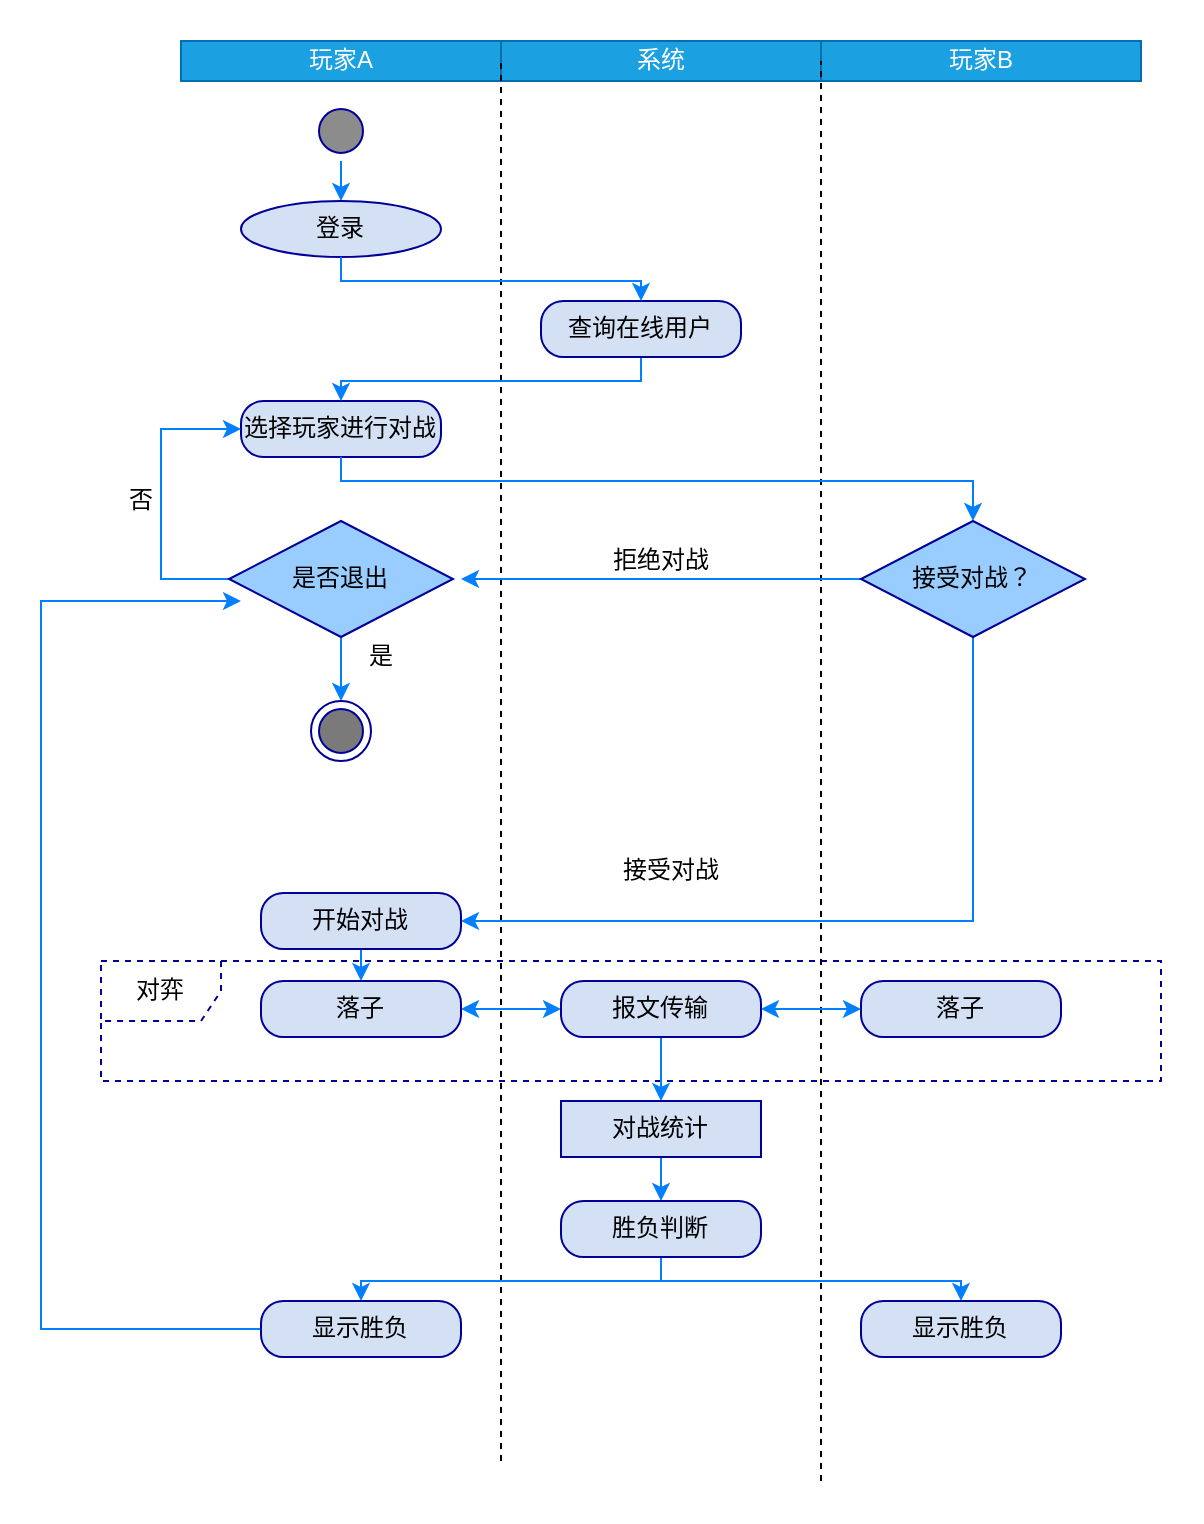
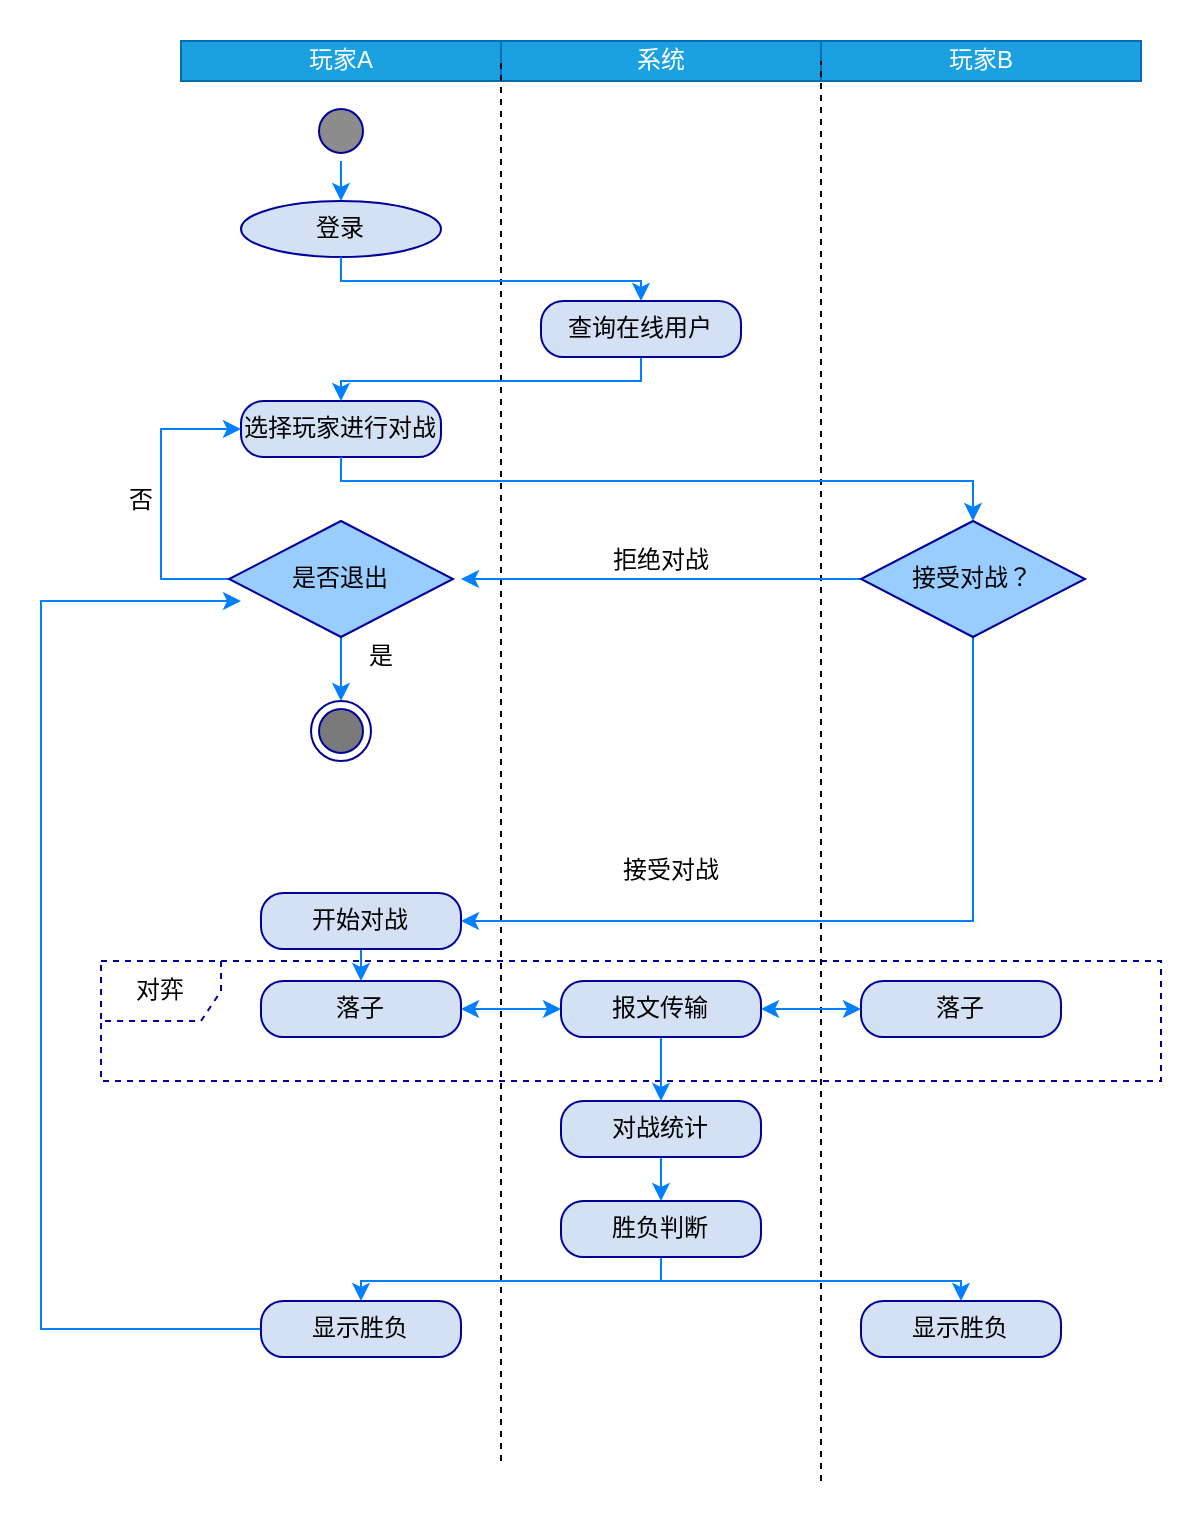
node "对战统计": shape rectangle -> rounded rectangle
